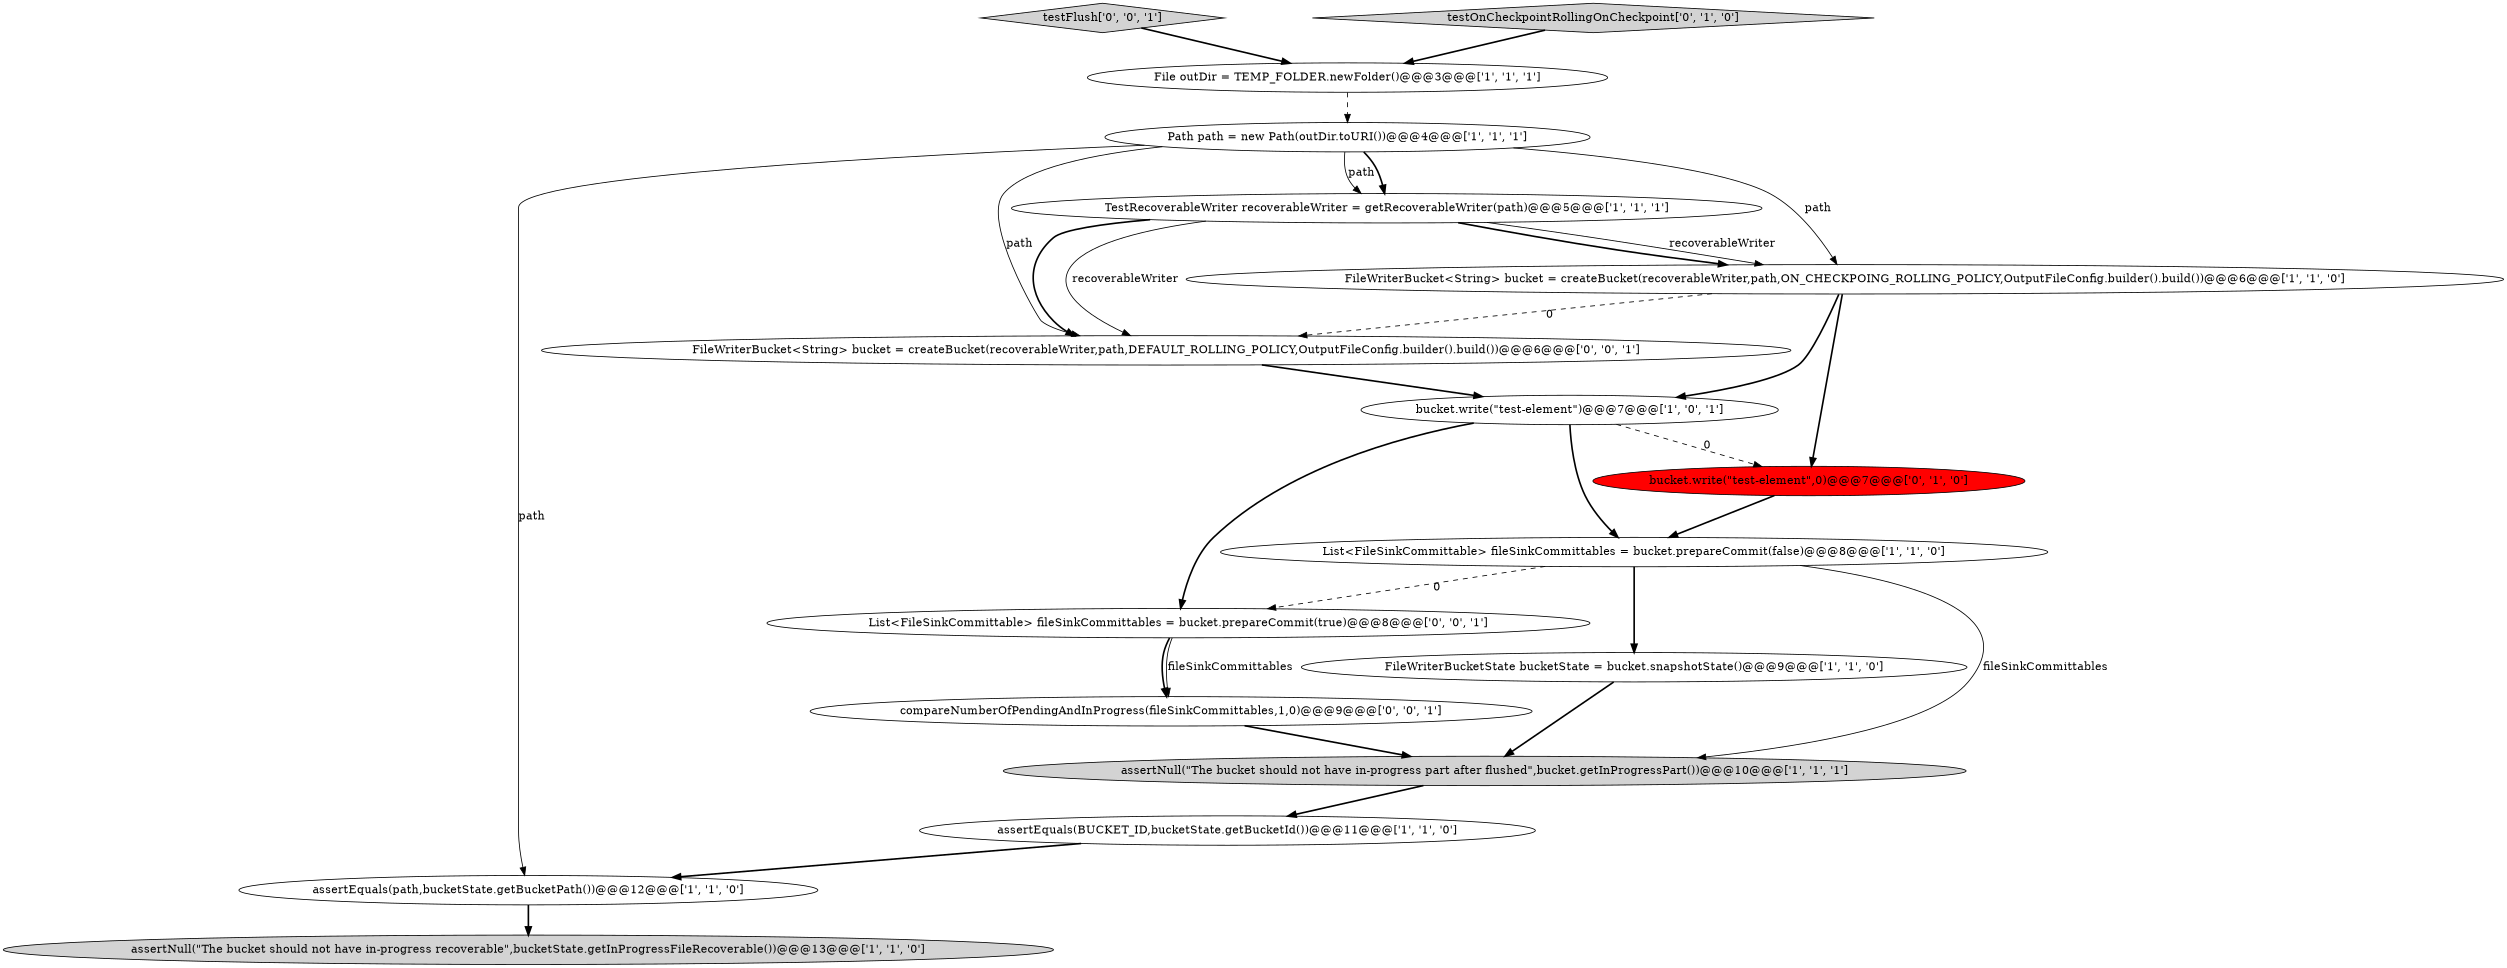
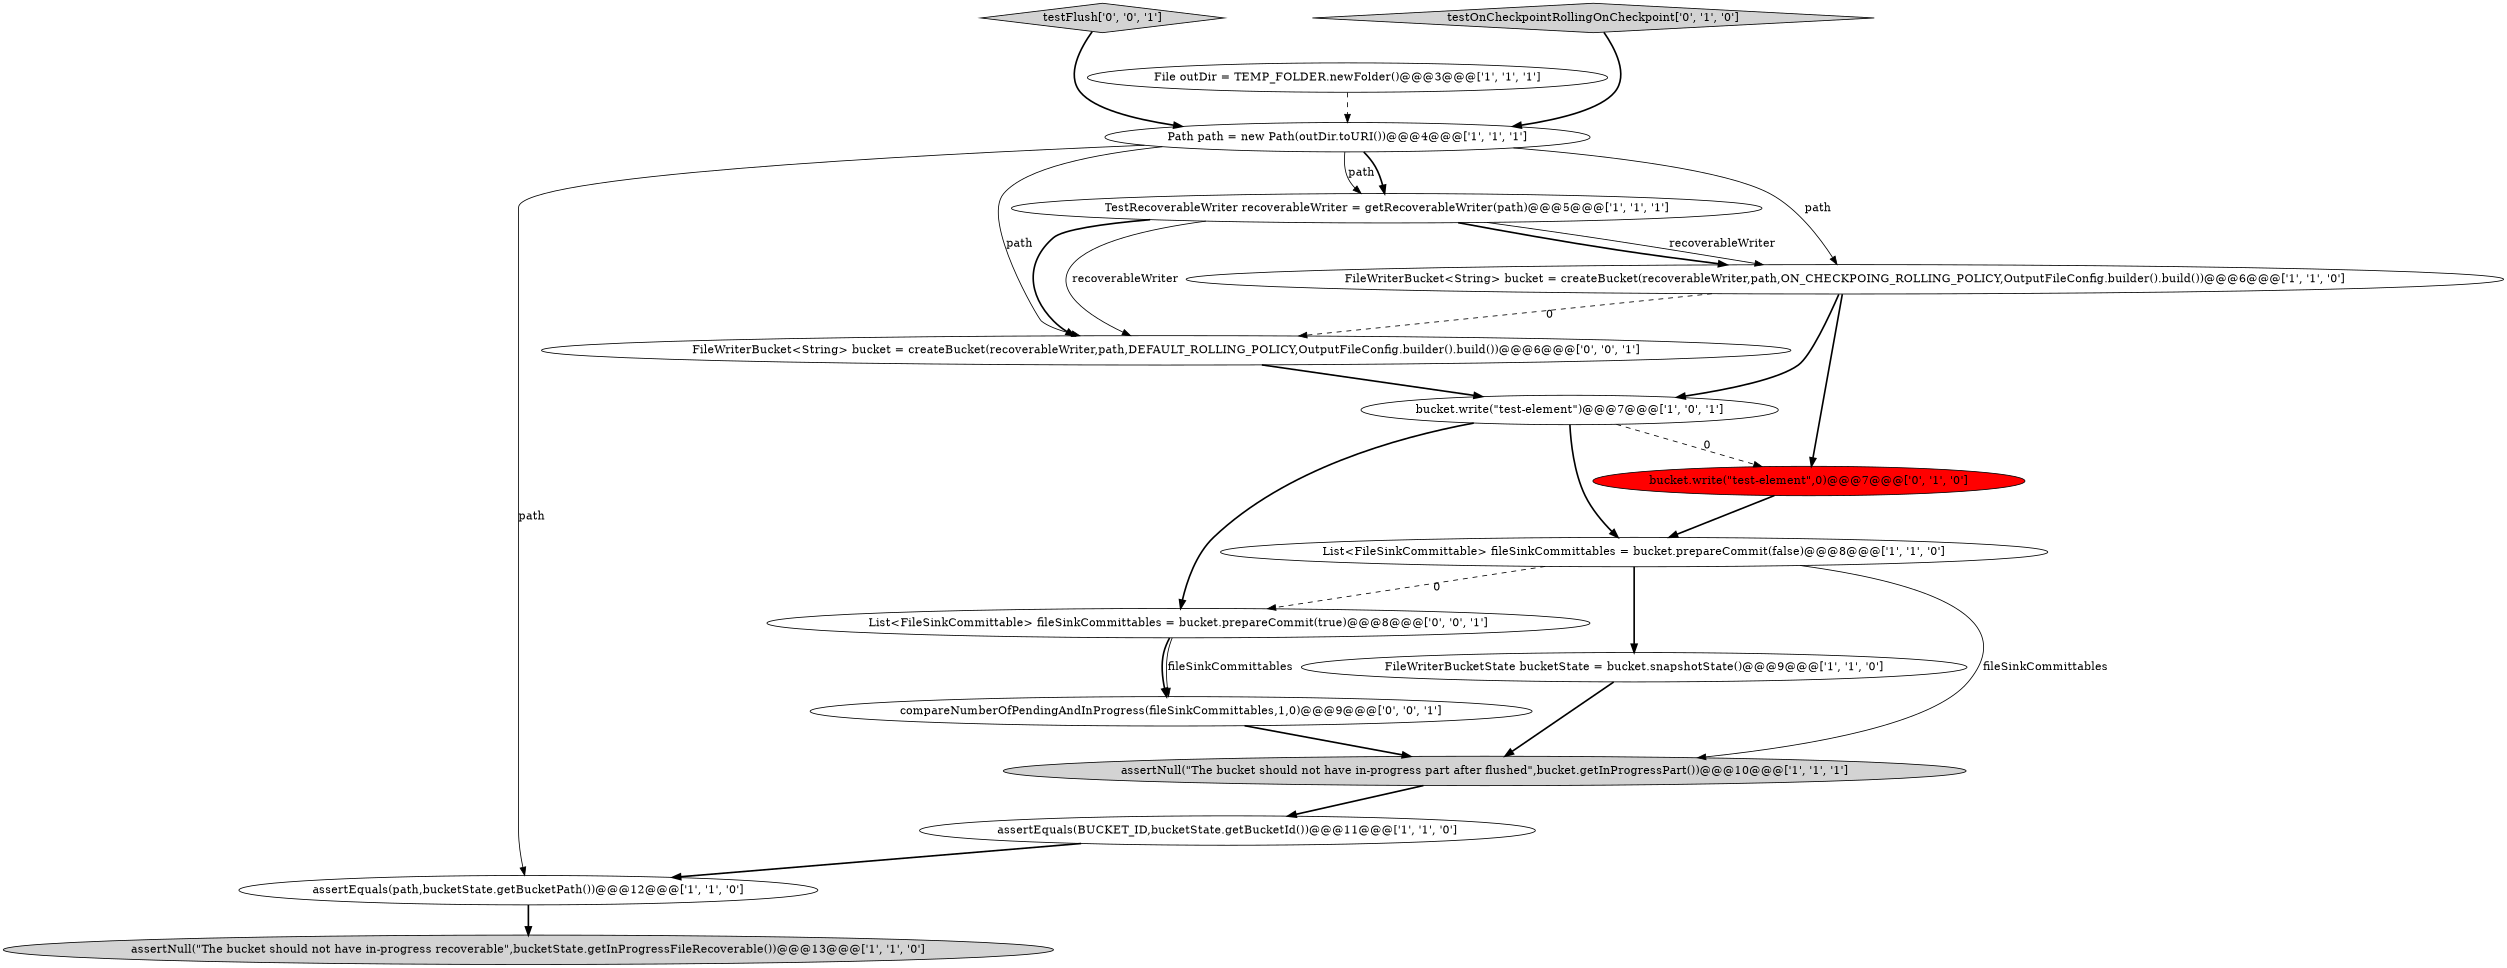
edge "testFlush['0', '0', '1']" -> "File outDir = TEMP_FOLDER.newFolder()@@@3@@@['1', '1', '1']": now "testFlush['0', '0', '1']" -> "Path path = new Path(outDir.toURI())@@@4@@@['1', '1', '1']"
edge "testOnCheckpointRollingOnCheckpoint['0', '1', '0']" -> "File outDir = TEMP_FOLDER.newFolder()@@@3@@@['1', '1', '1']": now "testOnCheckpointRollingOnCheckpoint['0', '1', '0']" -> "Path path = new Path(outDir.toURI())@@@4@@@['1', '1', '1']"
